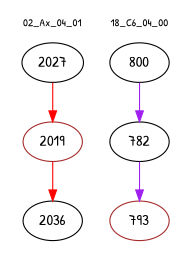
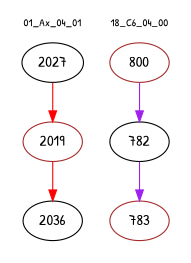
cluster "02_Ax_04_01": label "02_Ax_04_01" -> "01_Ax_04_01"
node "800": color black -> brown
node "793": label "793" -> "783"
